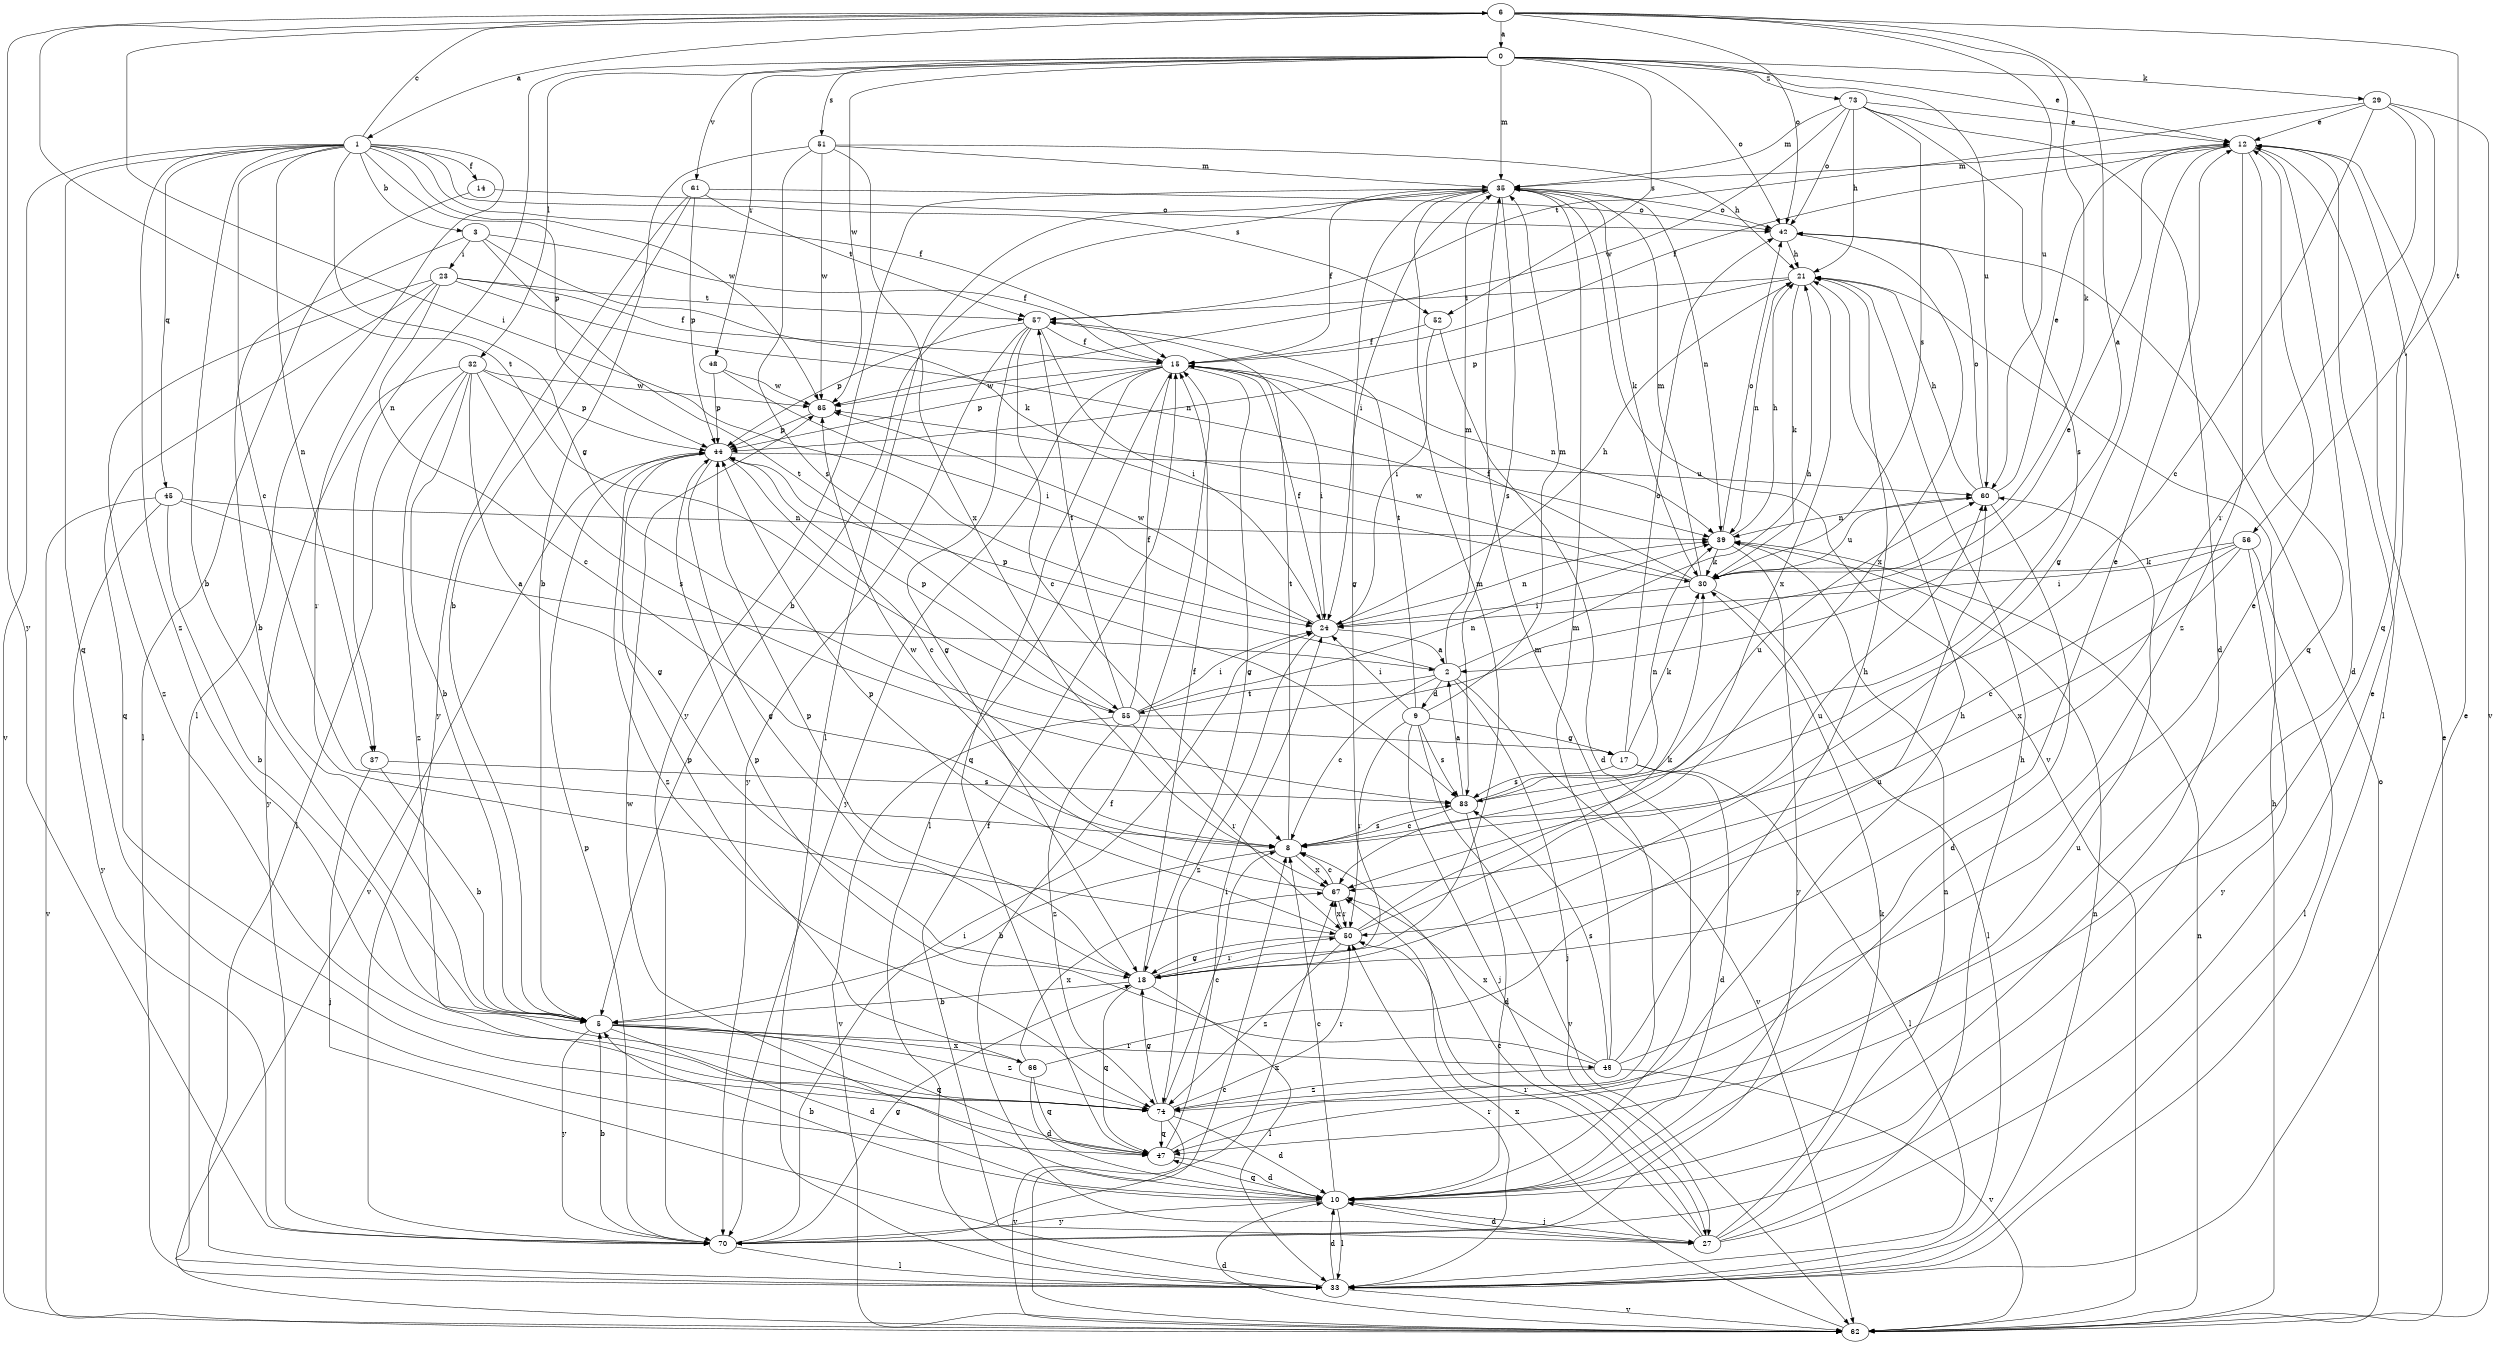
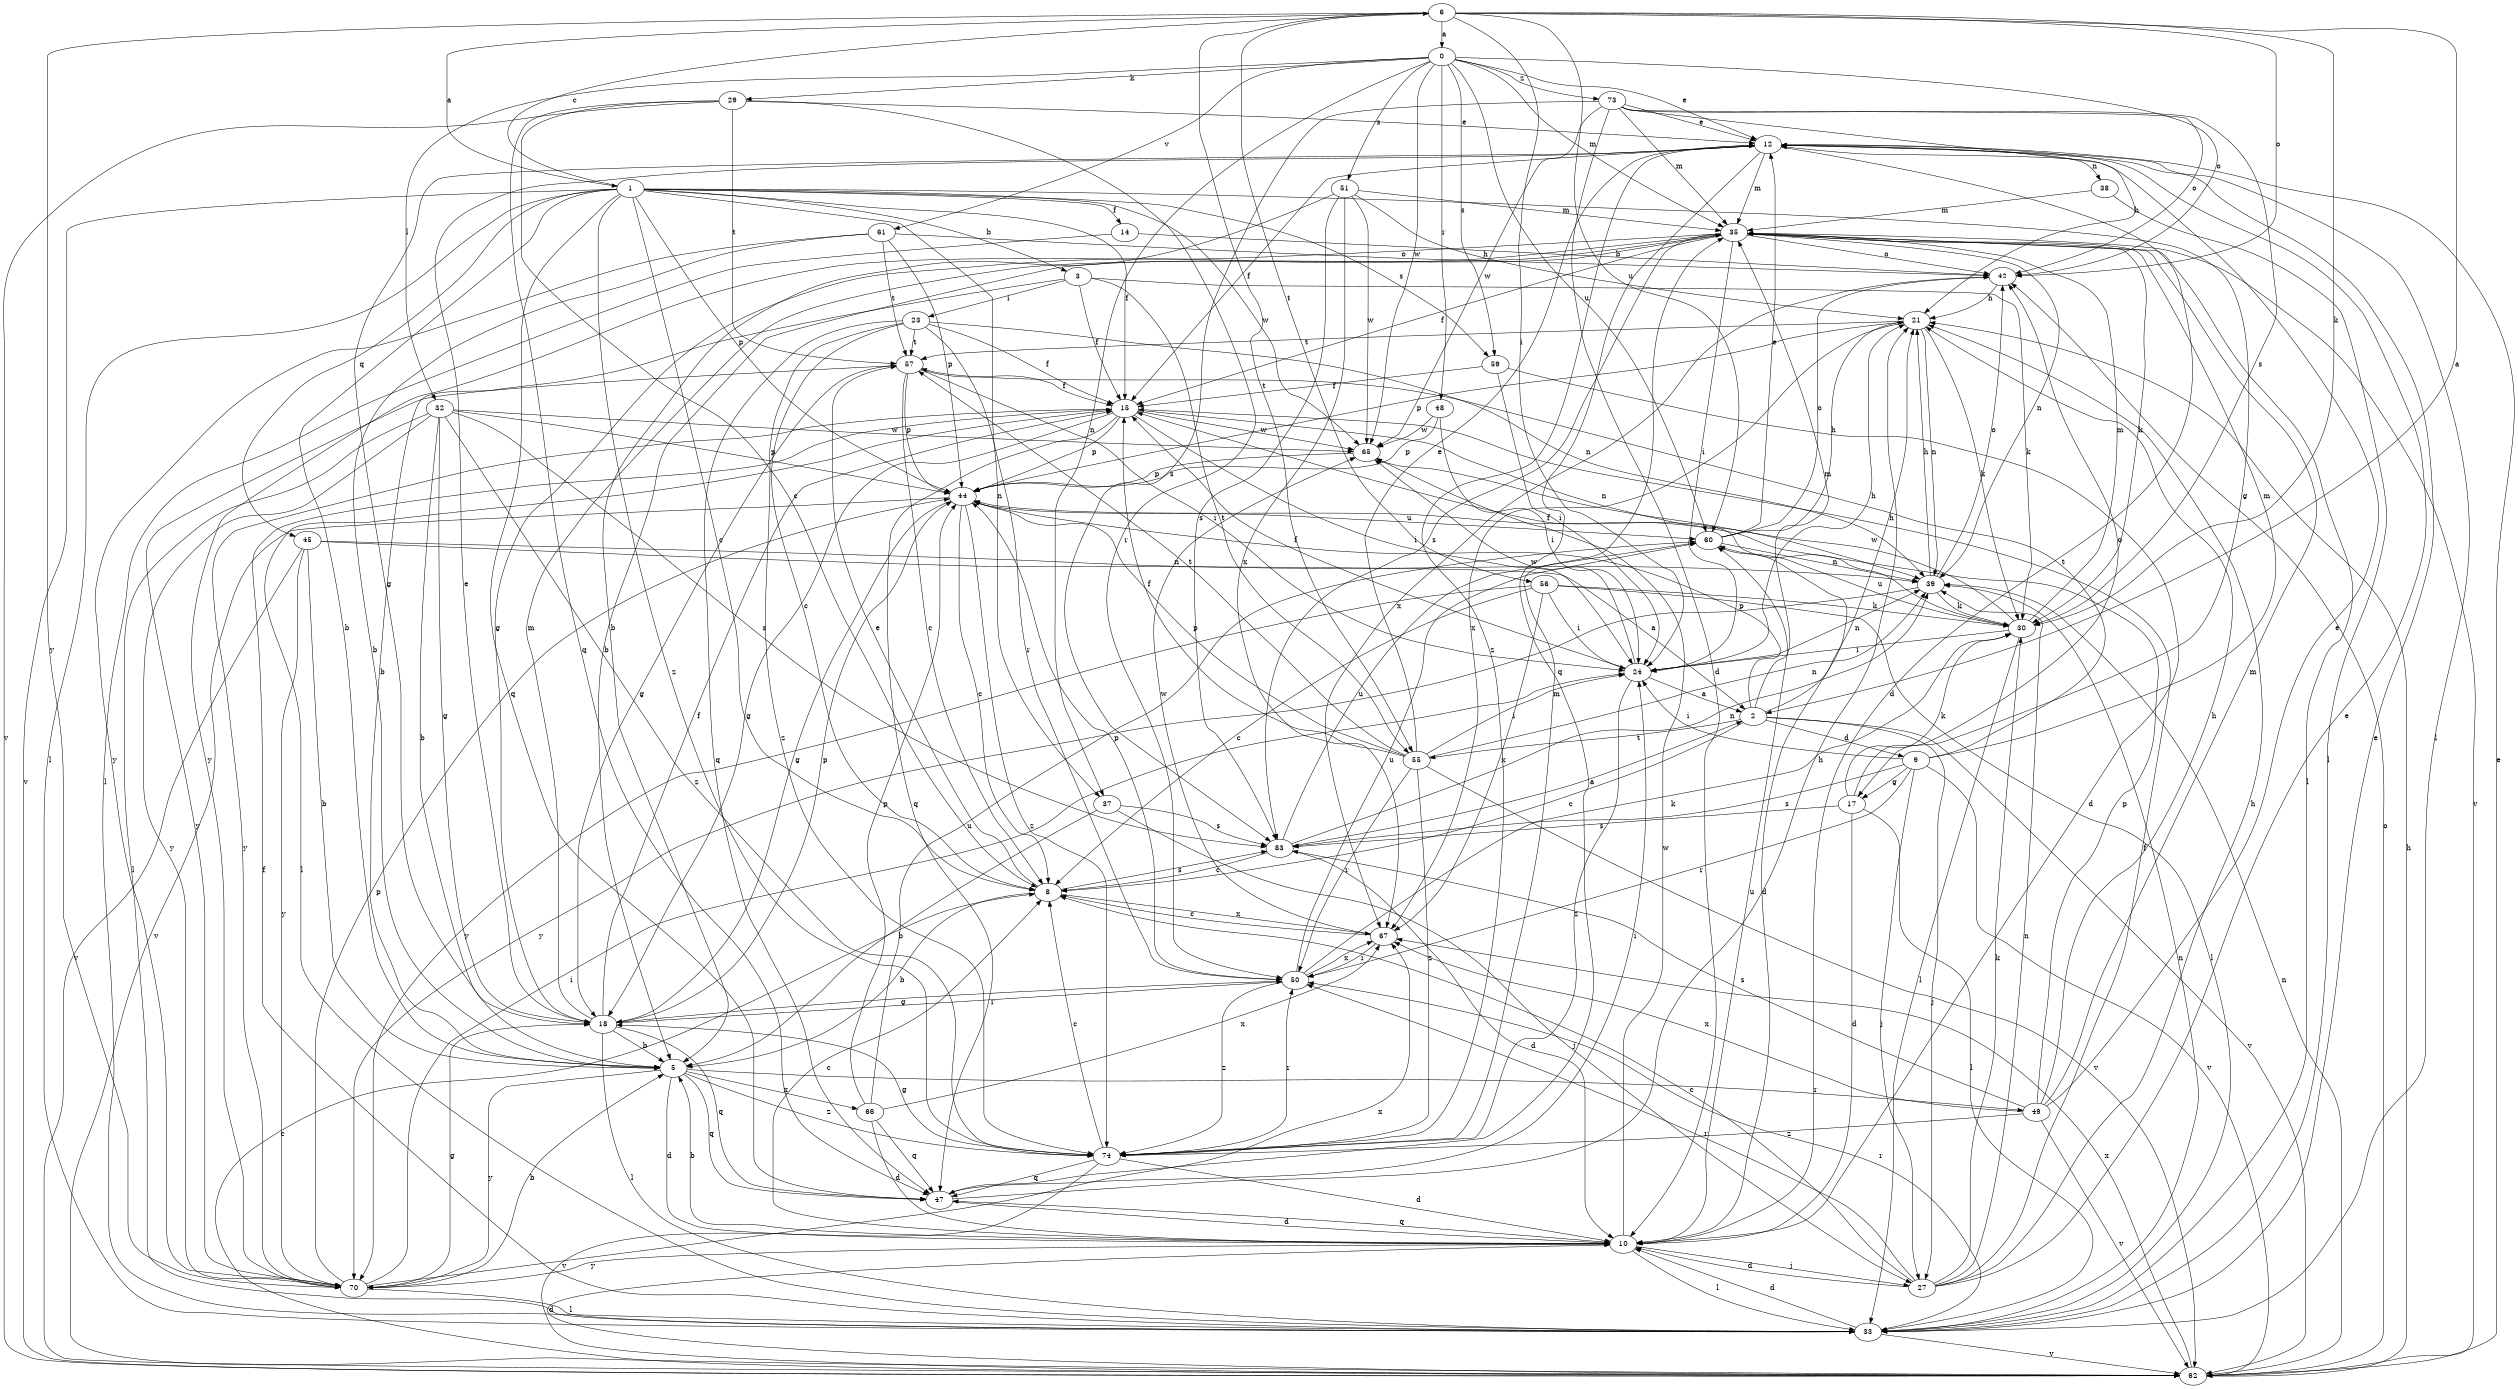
node "38": added
edge "14" -> "42": label "o" -> "b"
node "52": label "52" -> "59"
edge "8" -> "57": label "t" -> "e"
